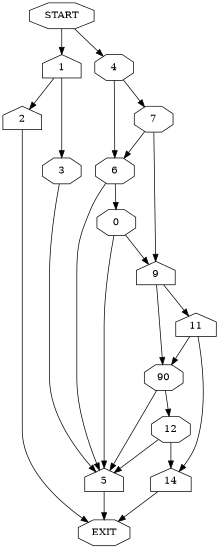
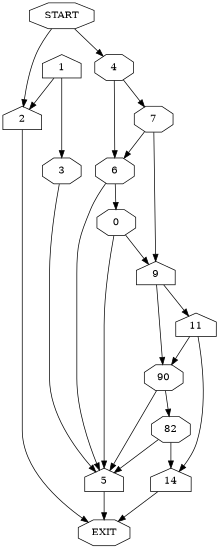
edge "START" -> "1": now "START" -> "2"
node "12": label "12" -> "82"
